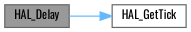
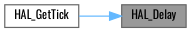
edge "HAL_Delay" -> "HAL_GetTick": reversed
